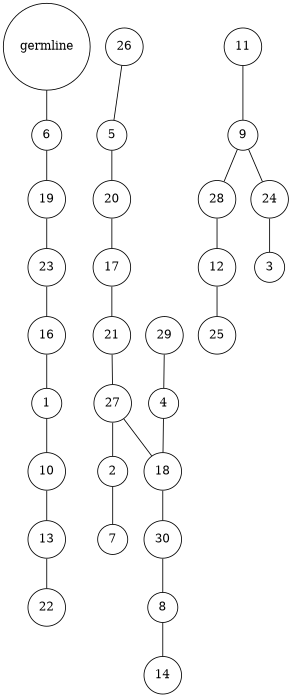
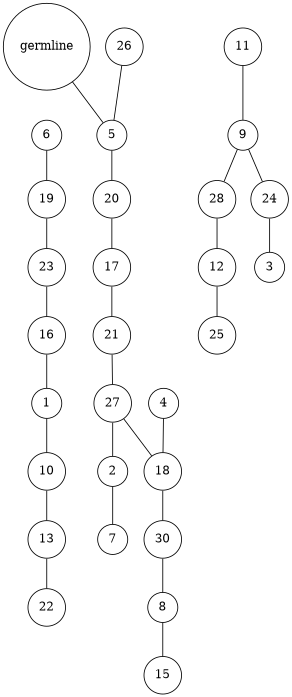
edge "germline" -- "6": now "germline" -- "5"
node "29": removed
node "14": label "14" -> "15"
